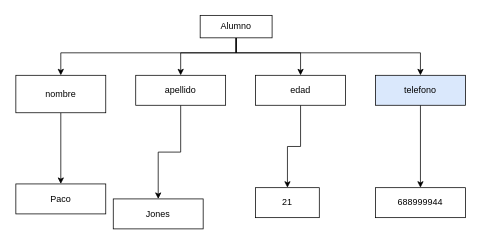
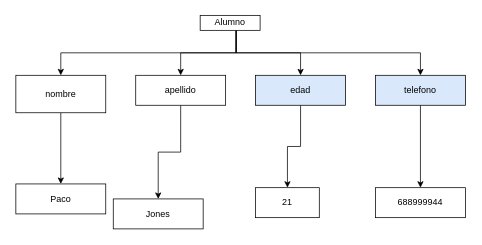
node "Alumno": size 72x23 -> 60x15
node "edad": fillcolor #ffffff -> #dae8fc
